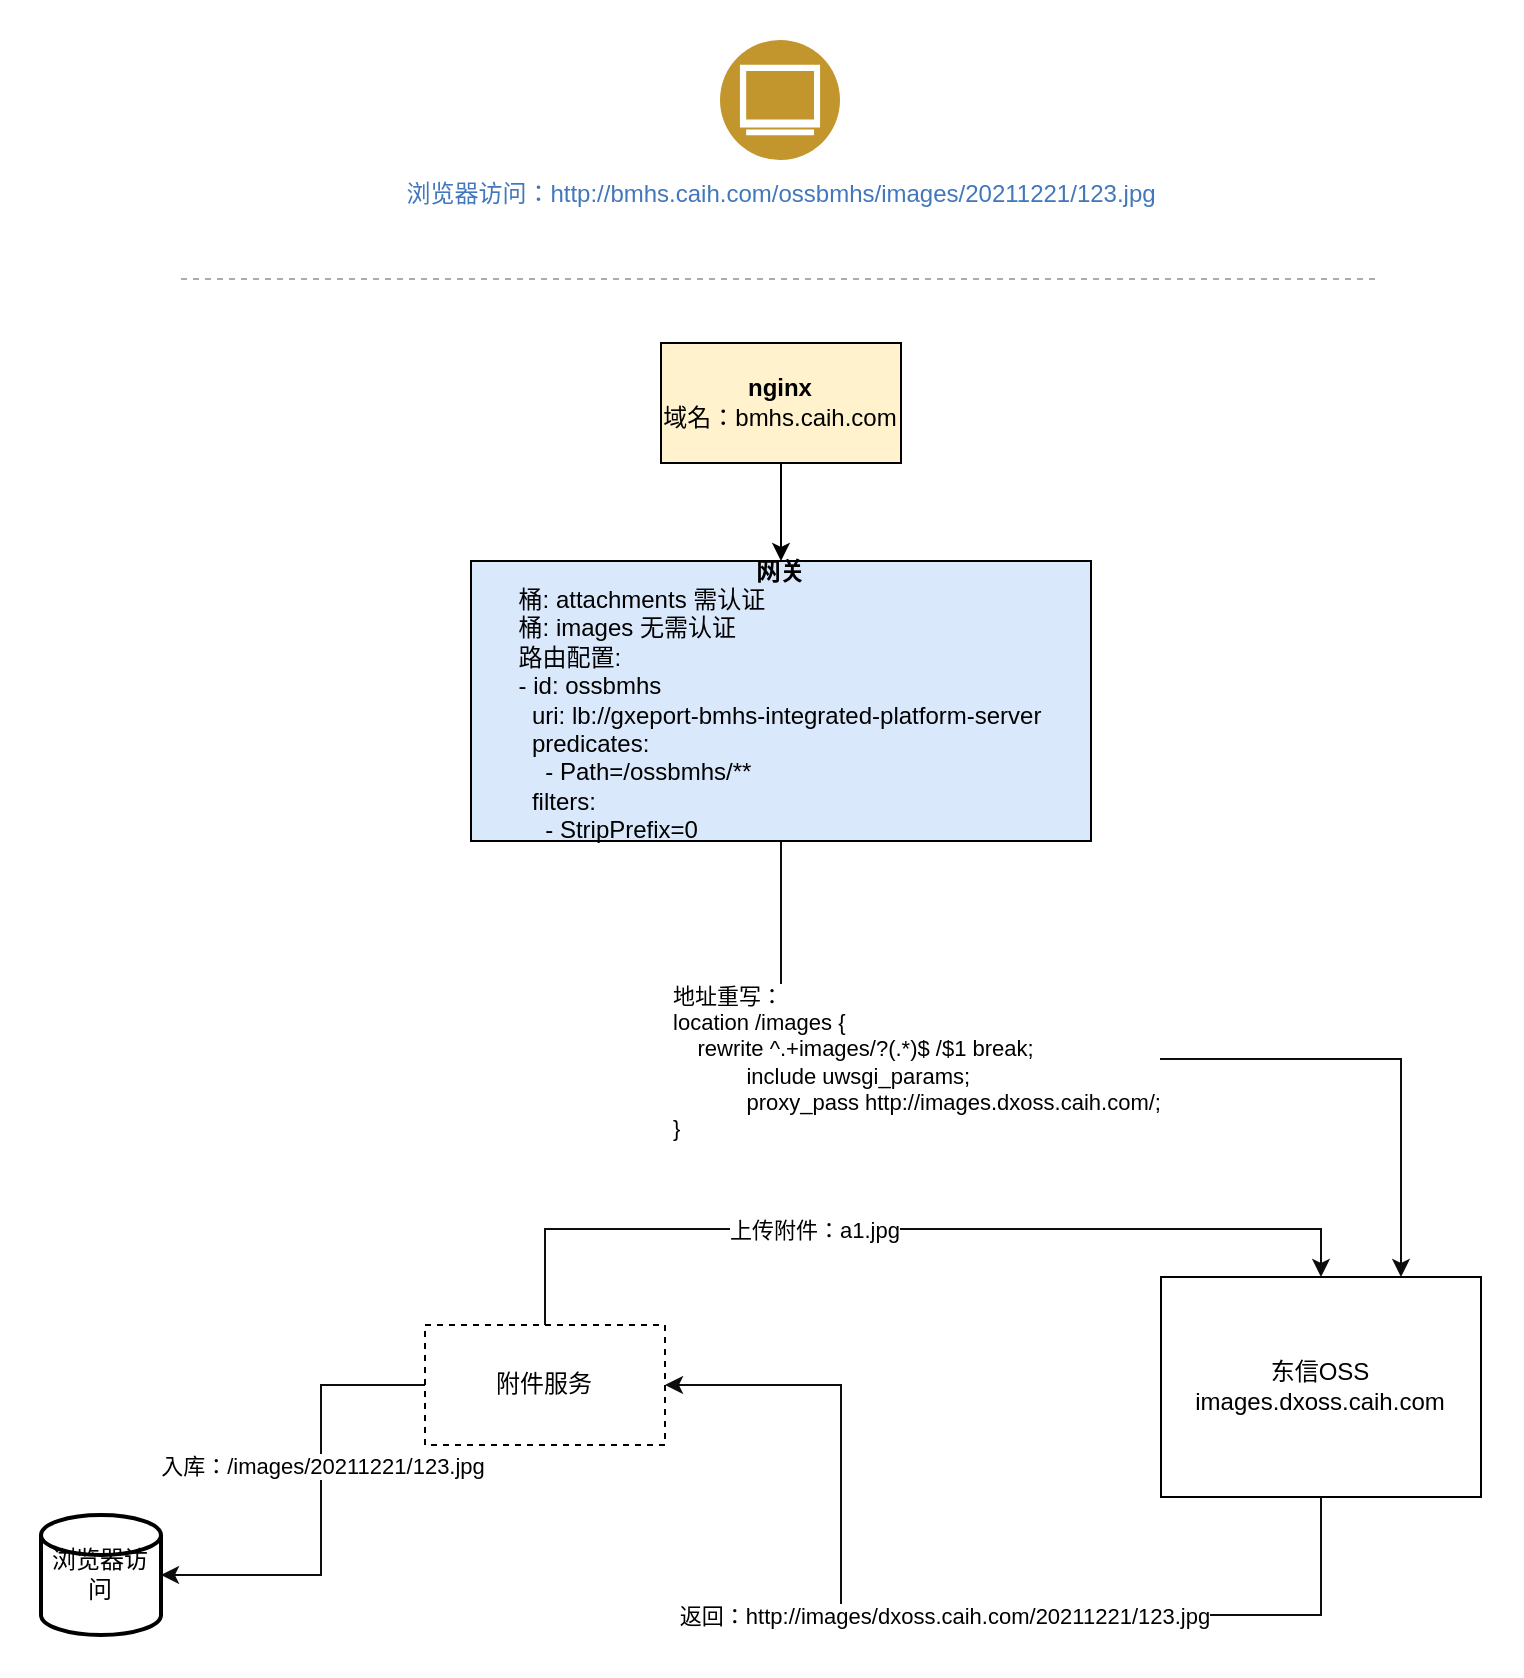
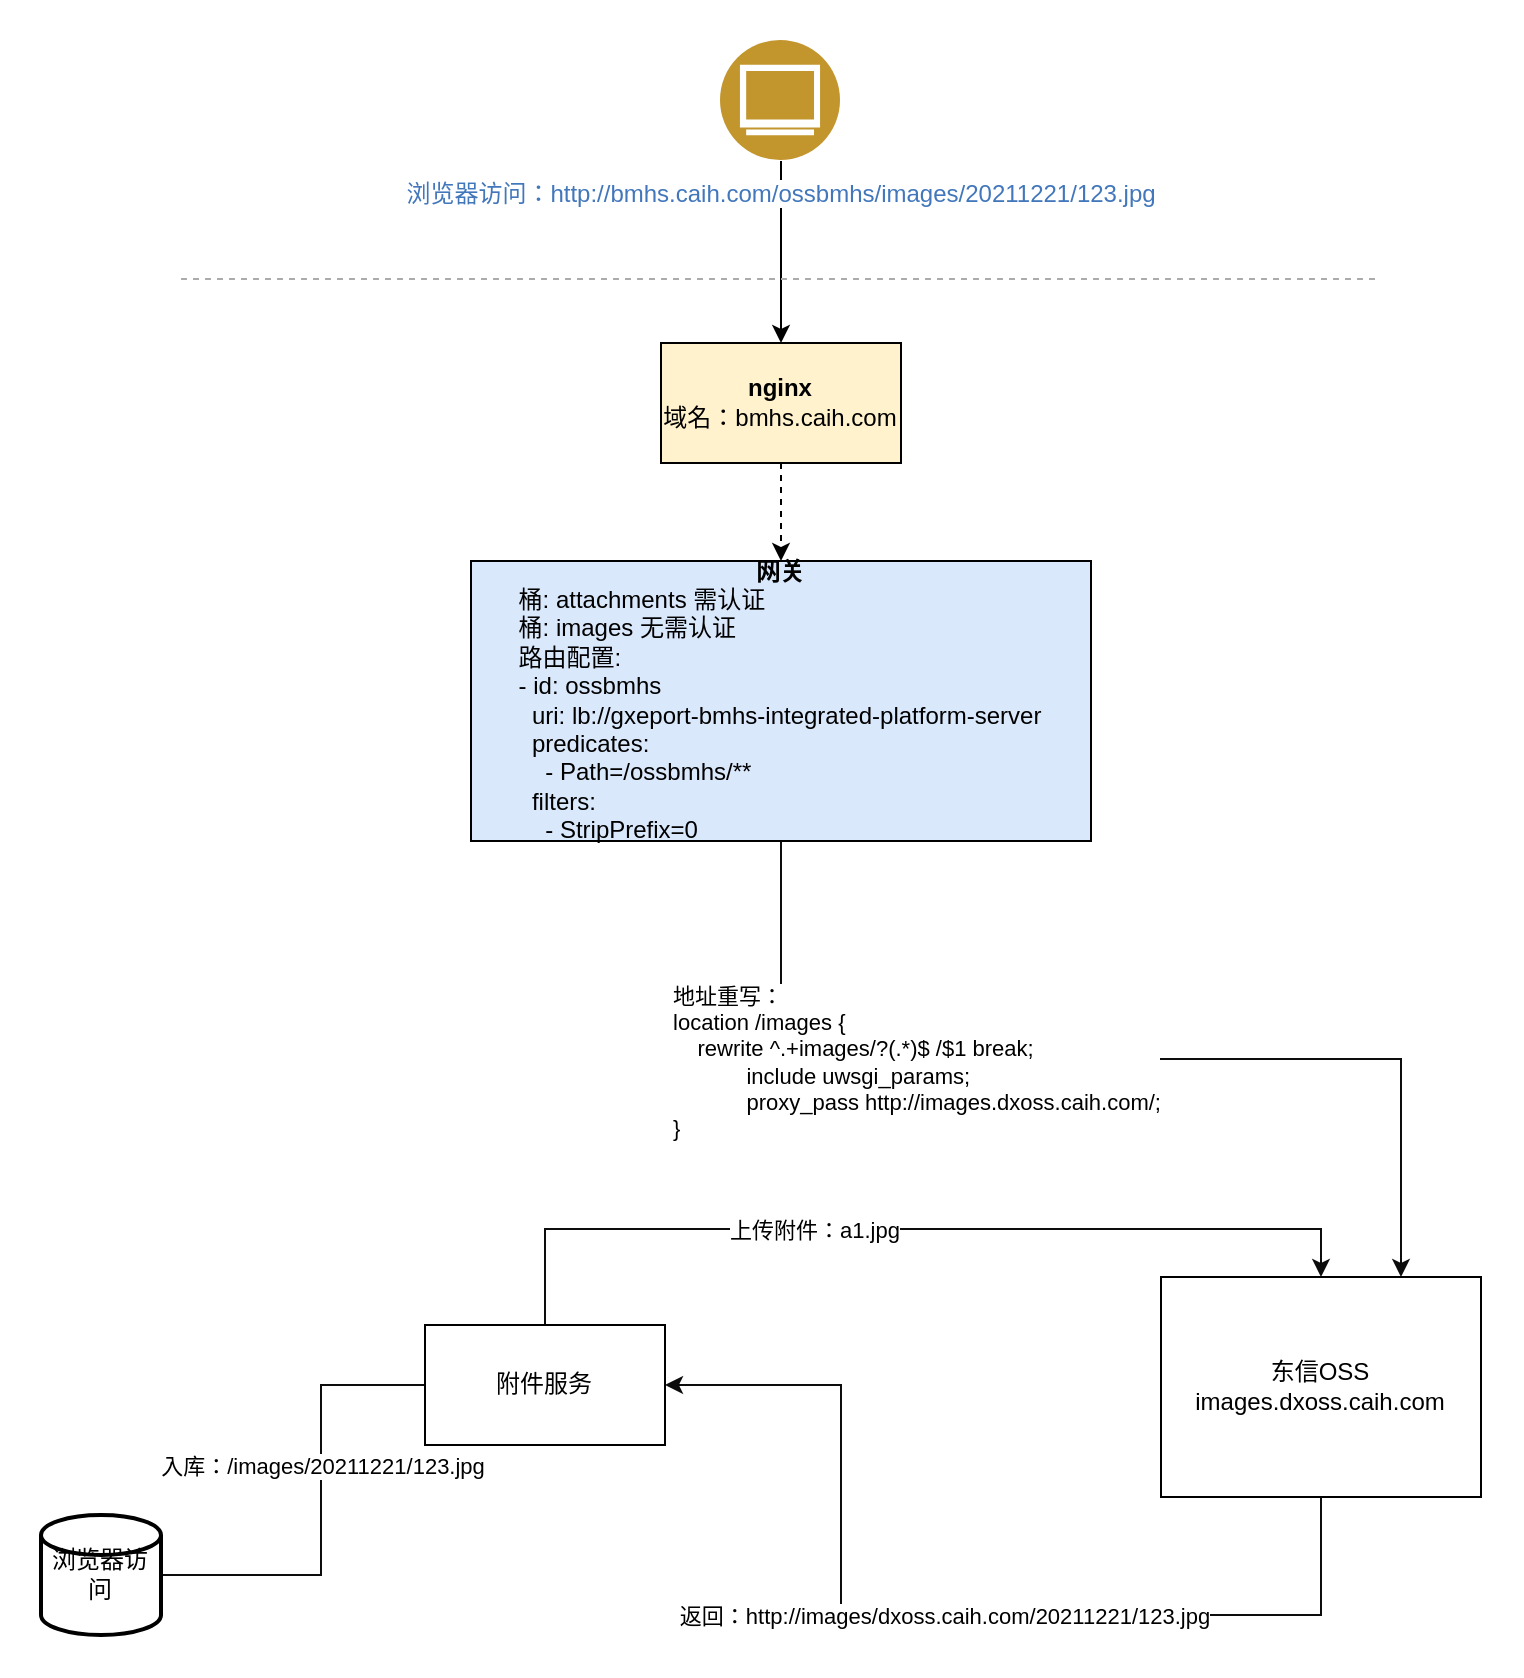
edge "浏览器访问：http://bmhs.caih.com/ossbmhs/images/20211221/123.jpg" -> "nginx 域名：bmhs.caih.com": added
edge "nginx 域名：bmhs.caih.com" -> "网关 桶: attachments 需认证 桶: images 无需认证 路由配置: - id: ossbmhs uri: lb://gxeport-bmhs-integrated-platform-server predicates: - Path=/ossbmhs/** filters: - StripPrefix=0": style solid -> dashed
node "附件服务": style dashed -> solid
edge "附件服务" -> "浏览器访问": arrowhead classic -> none
